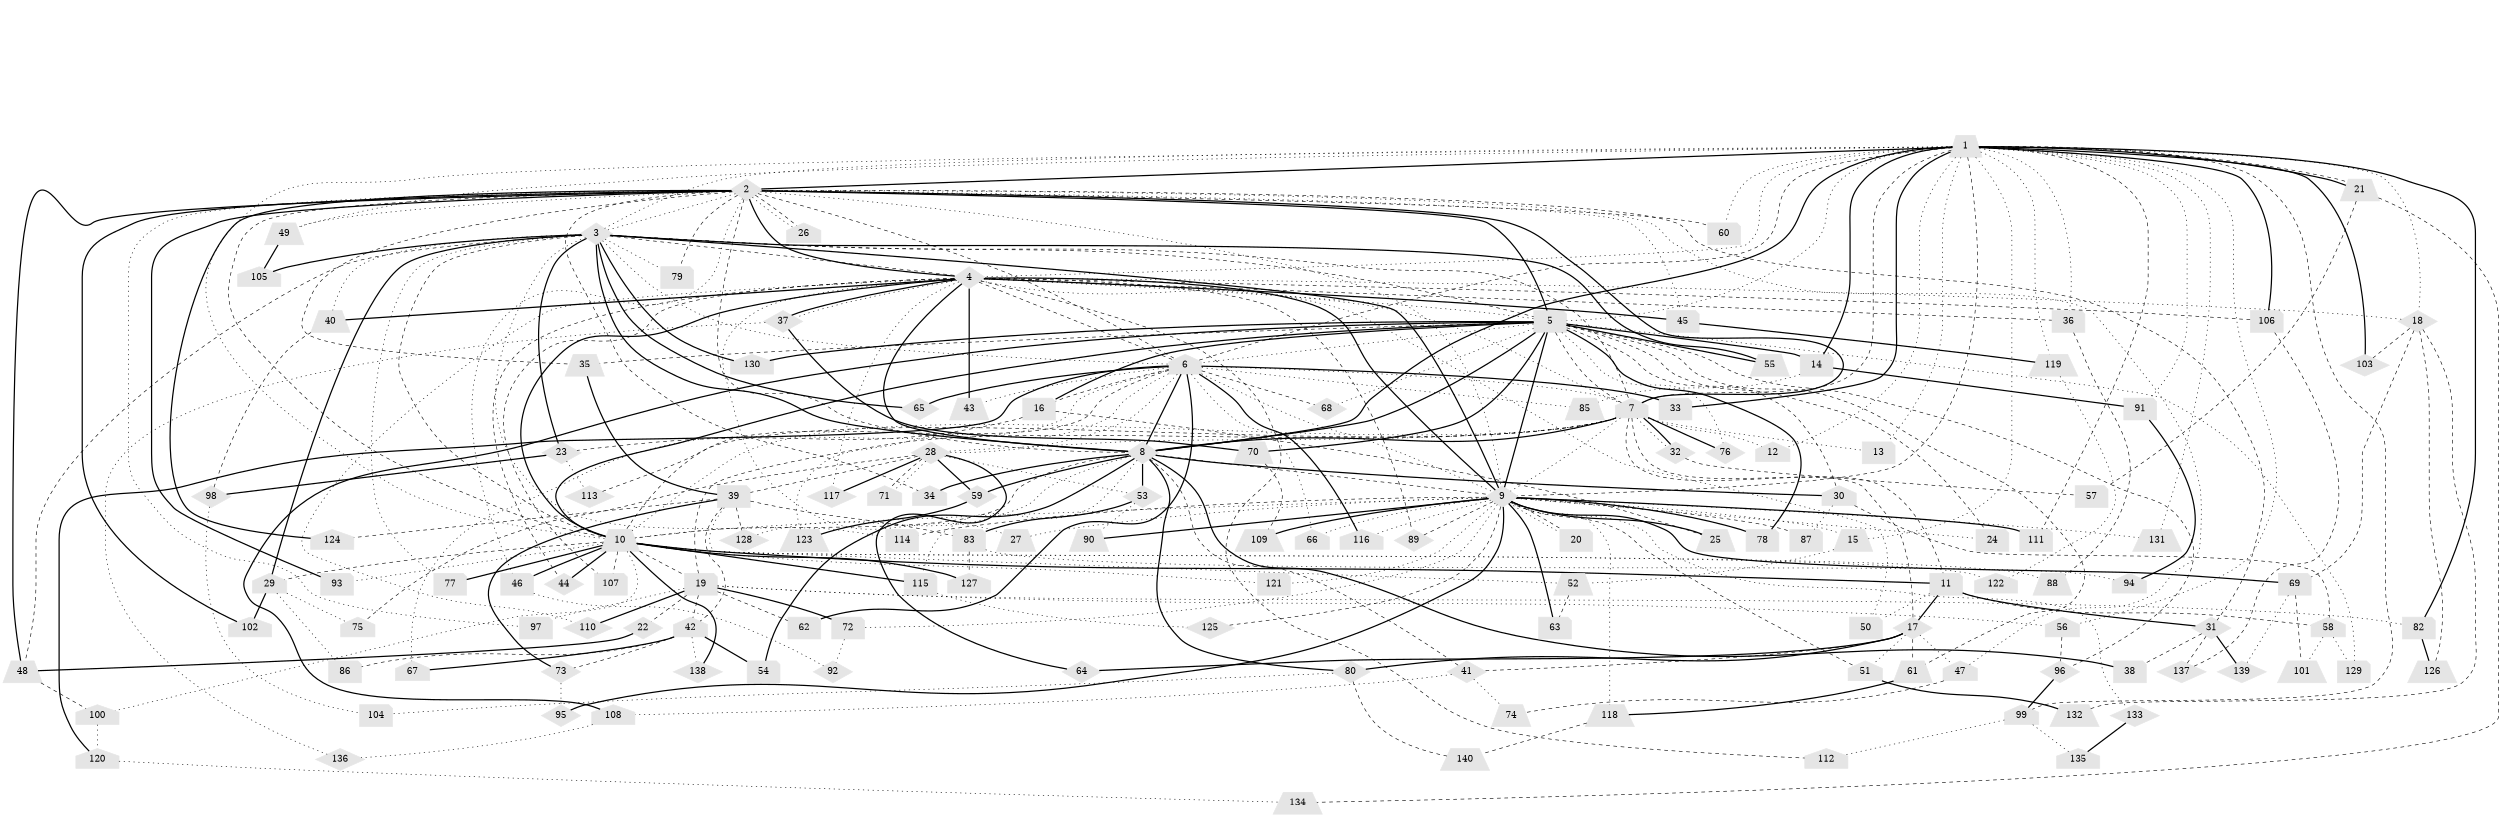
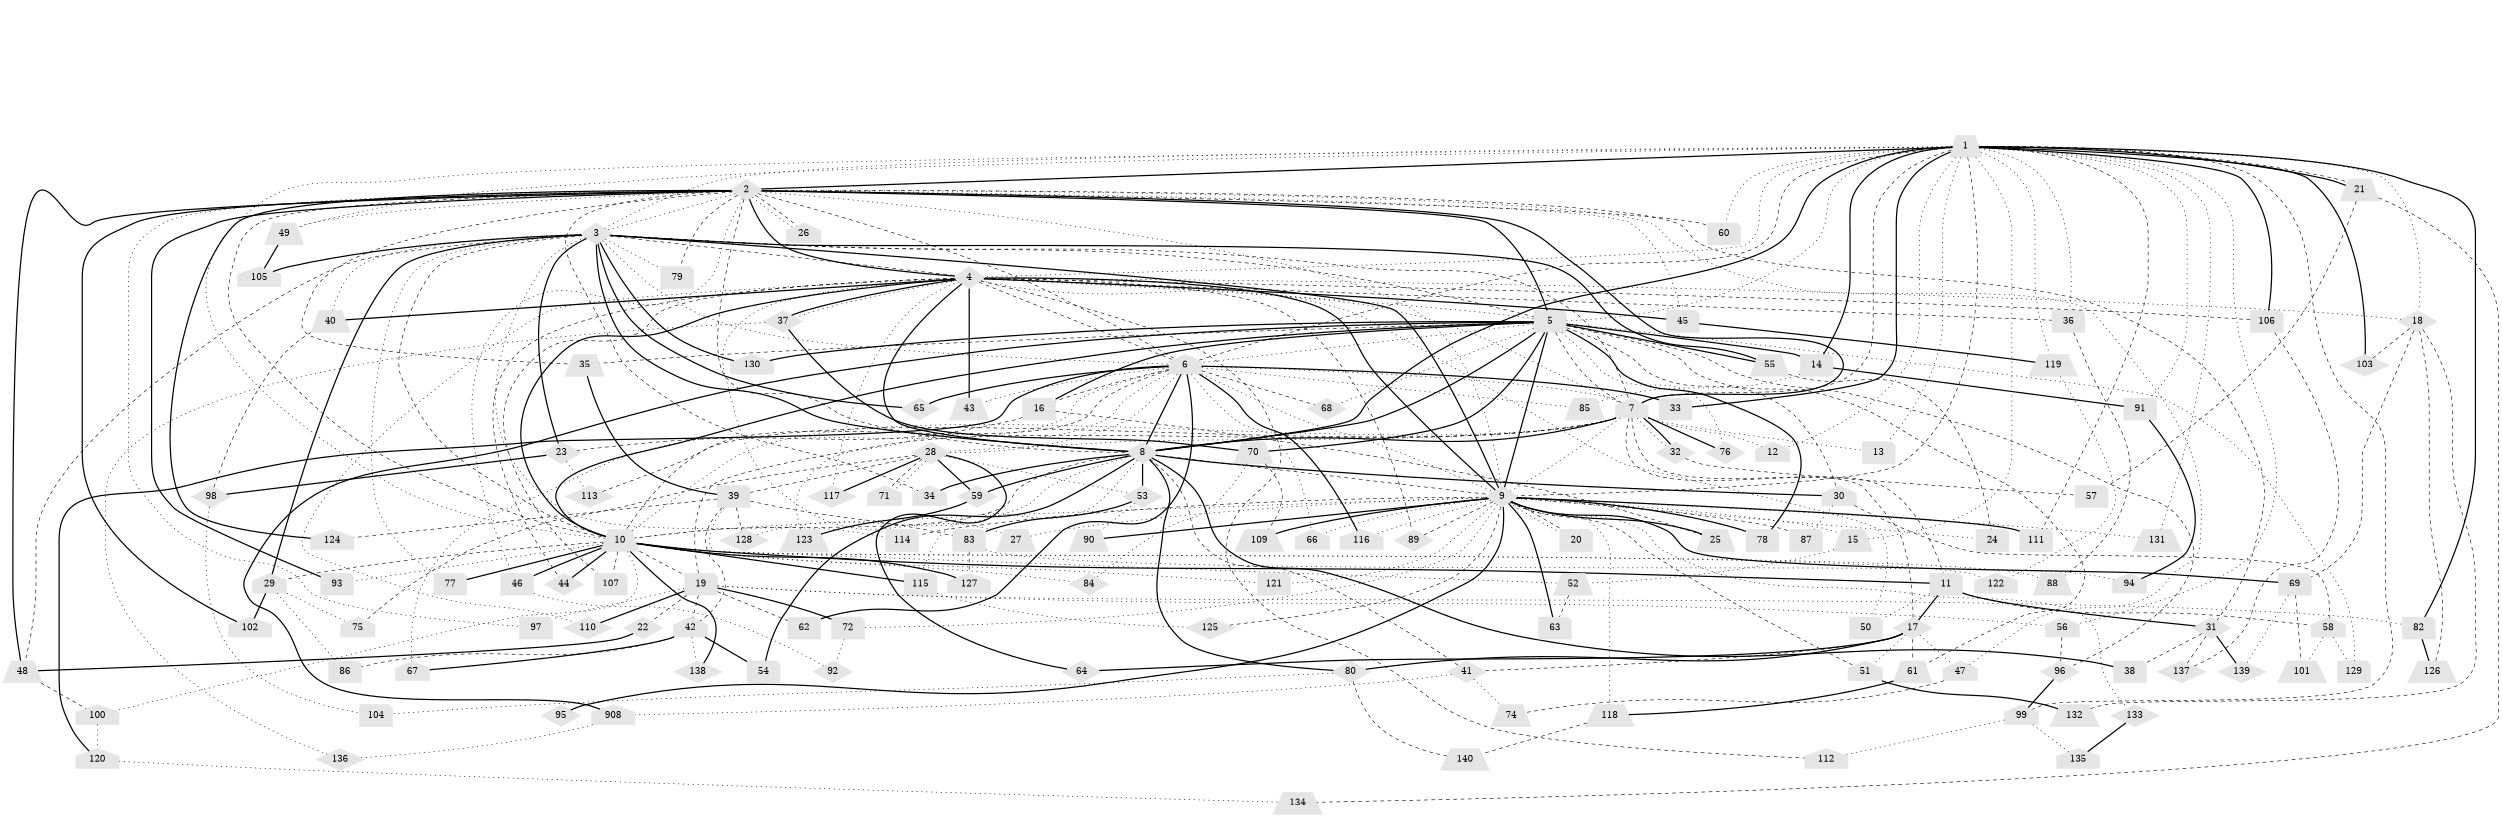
edge "5" -- "24": now "55" -- "24"
node "84": added
node "73": removed
node "108": label "108" -> "908"
